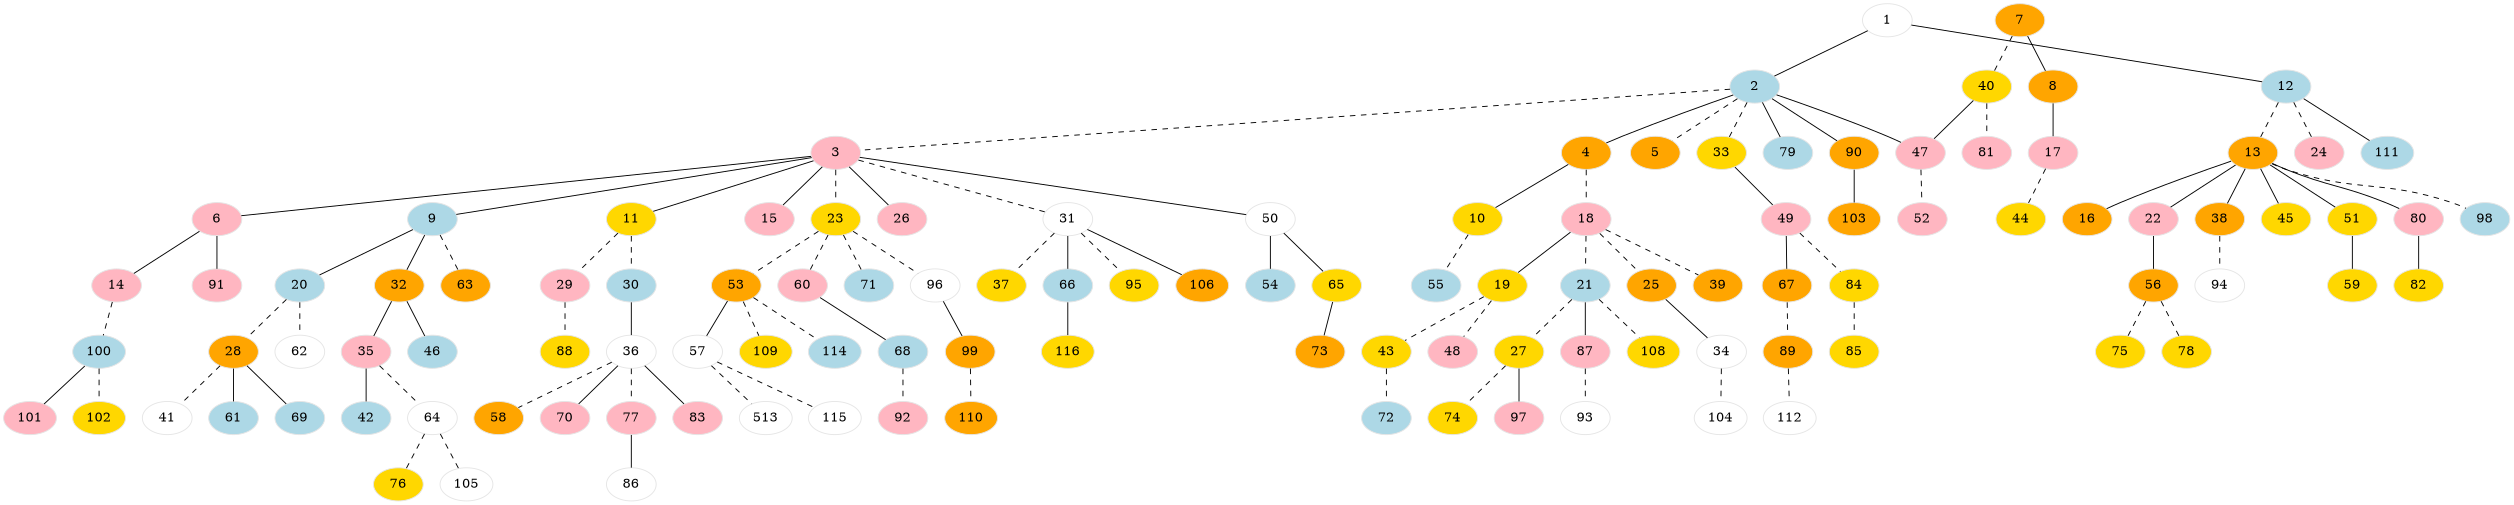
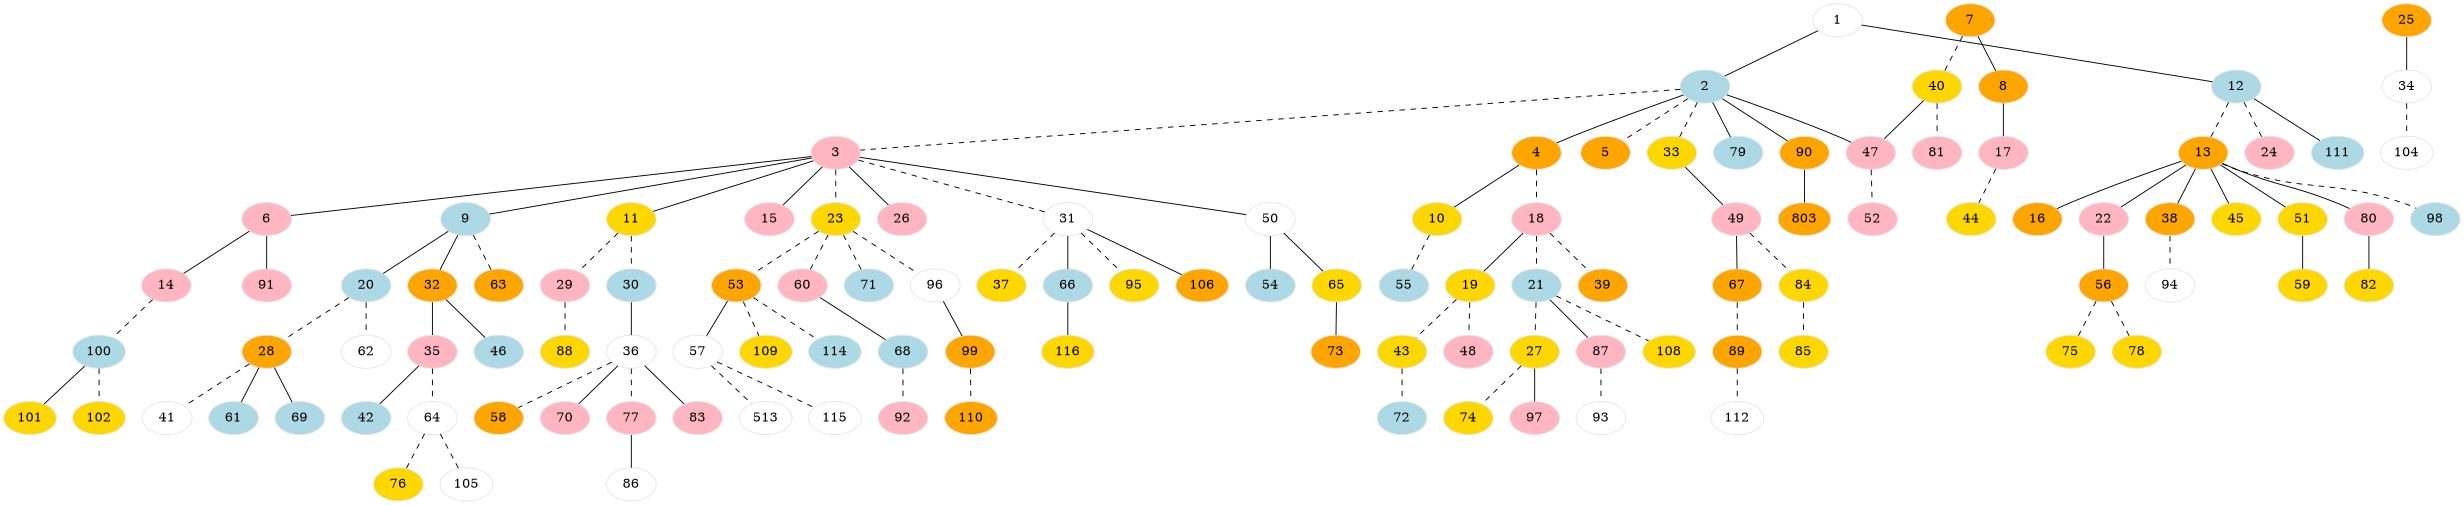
node "103": label "103" -> "803"
edge "18" -- "25": removed
node "101": fillcolor lightpink -> gold
